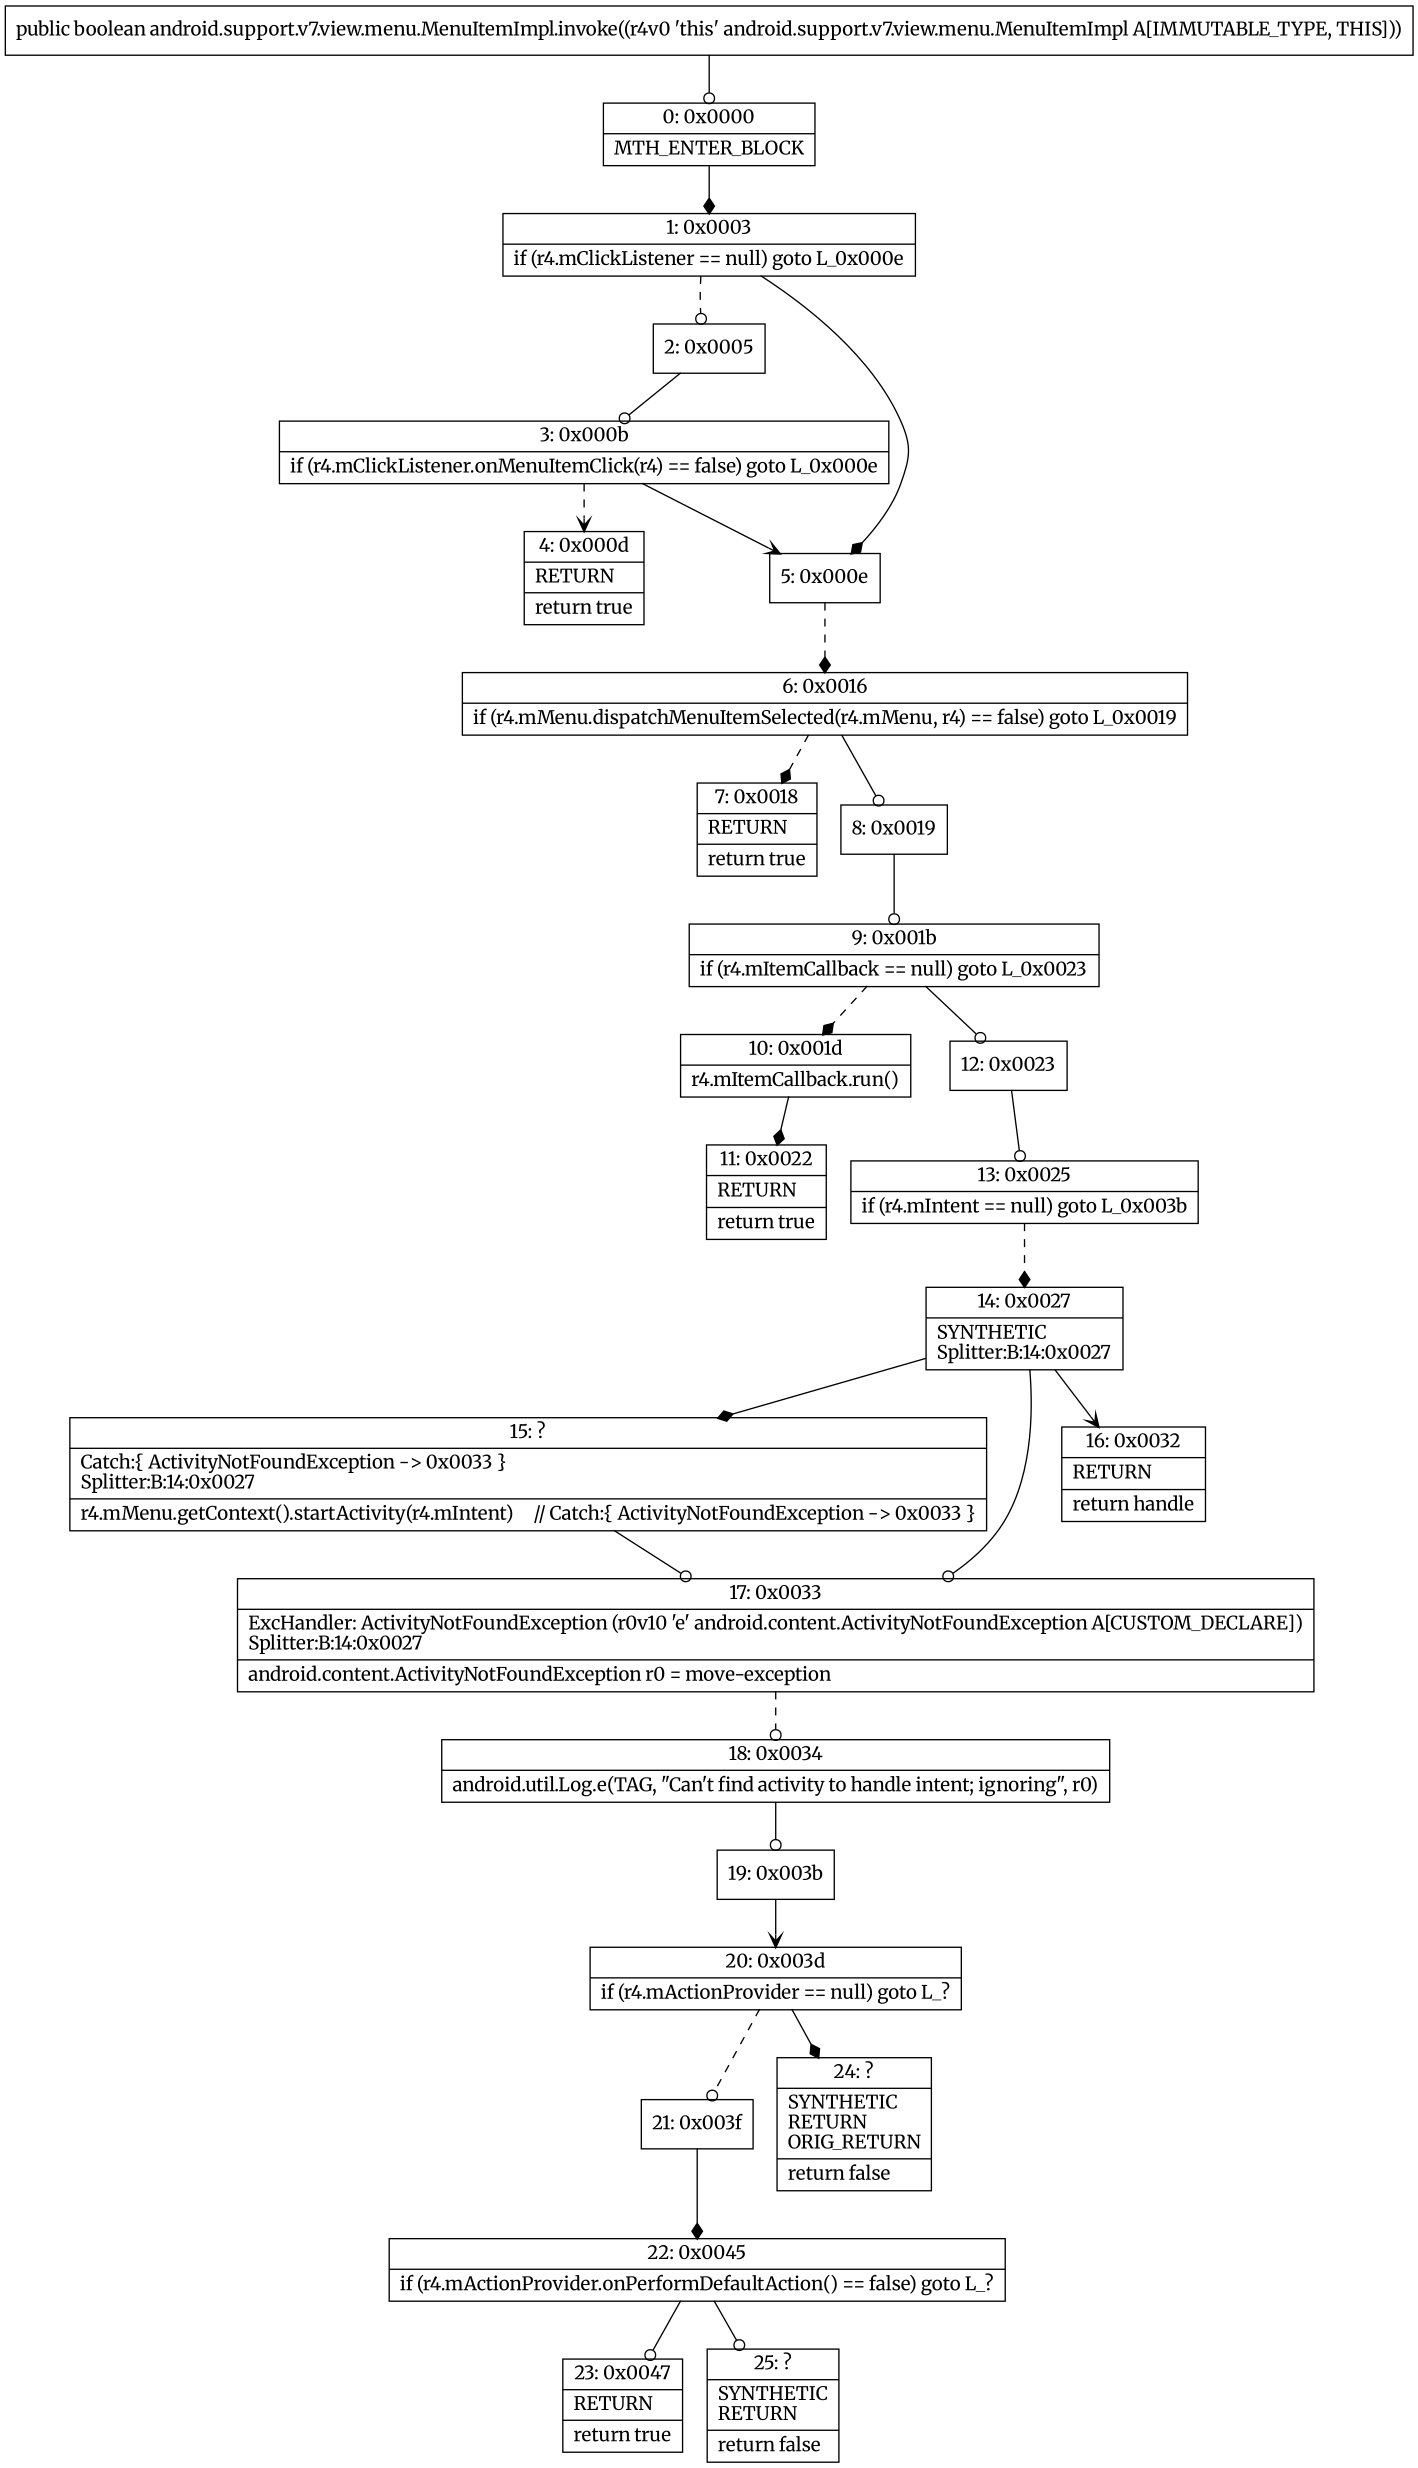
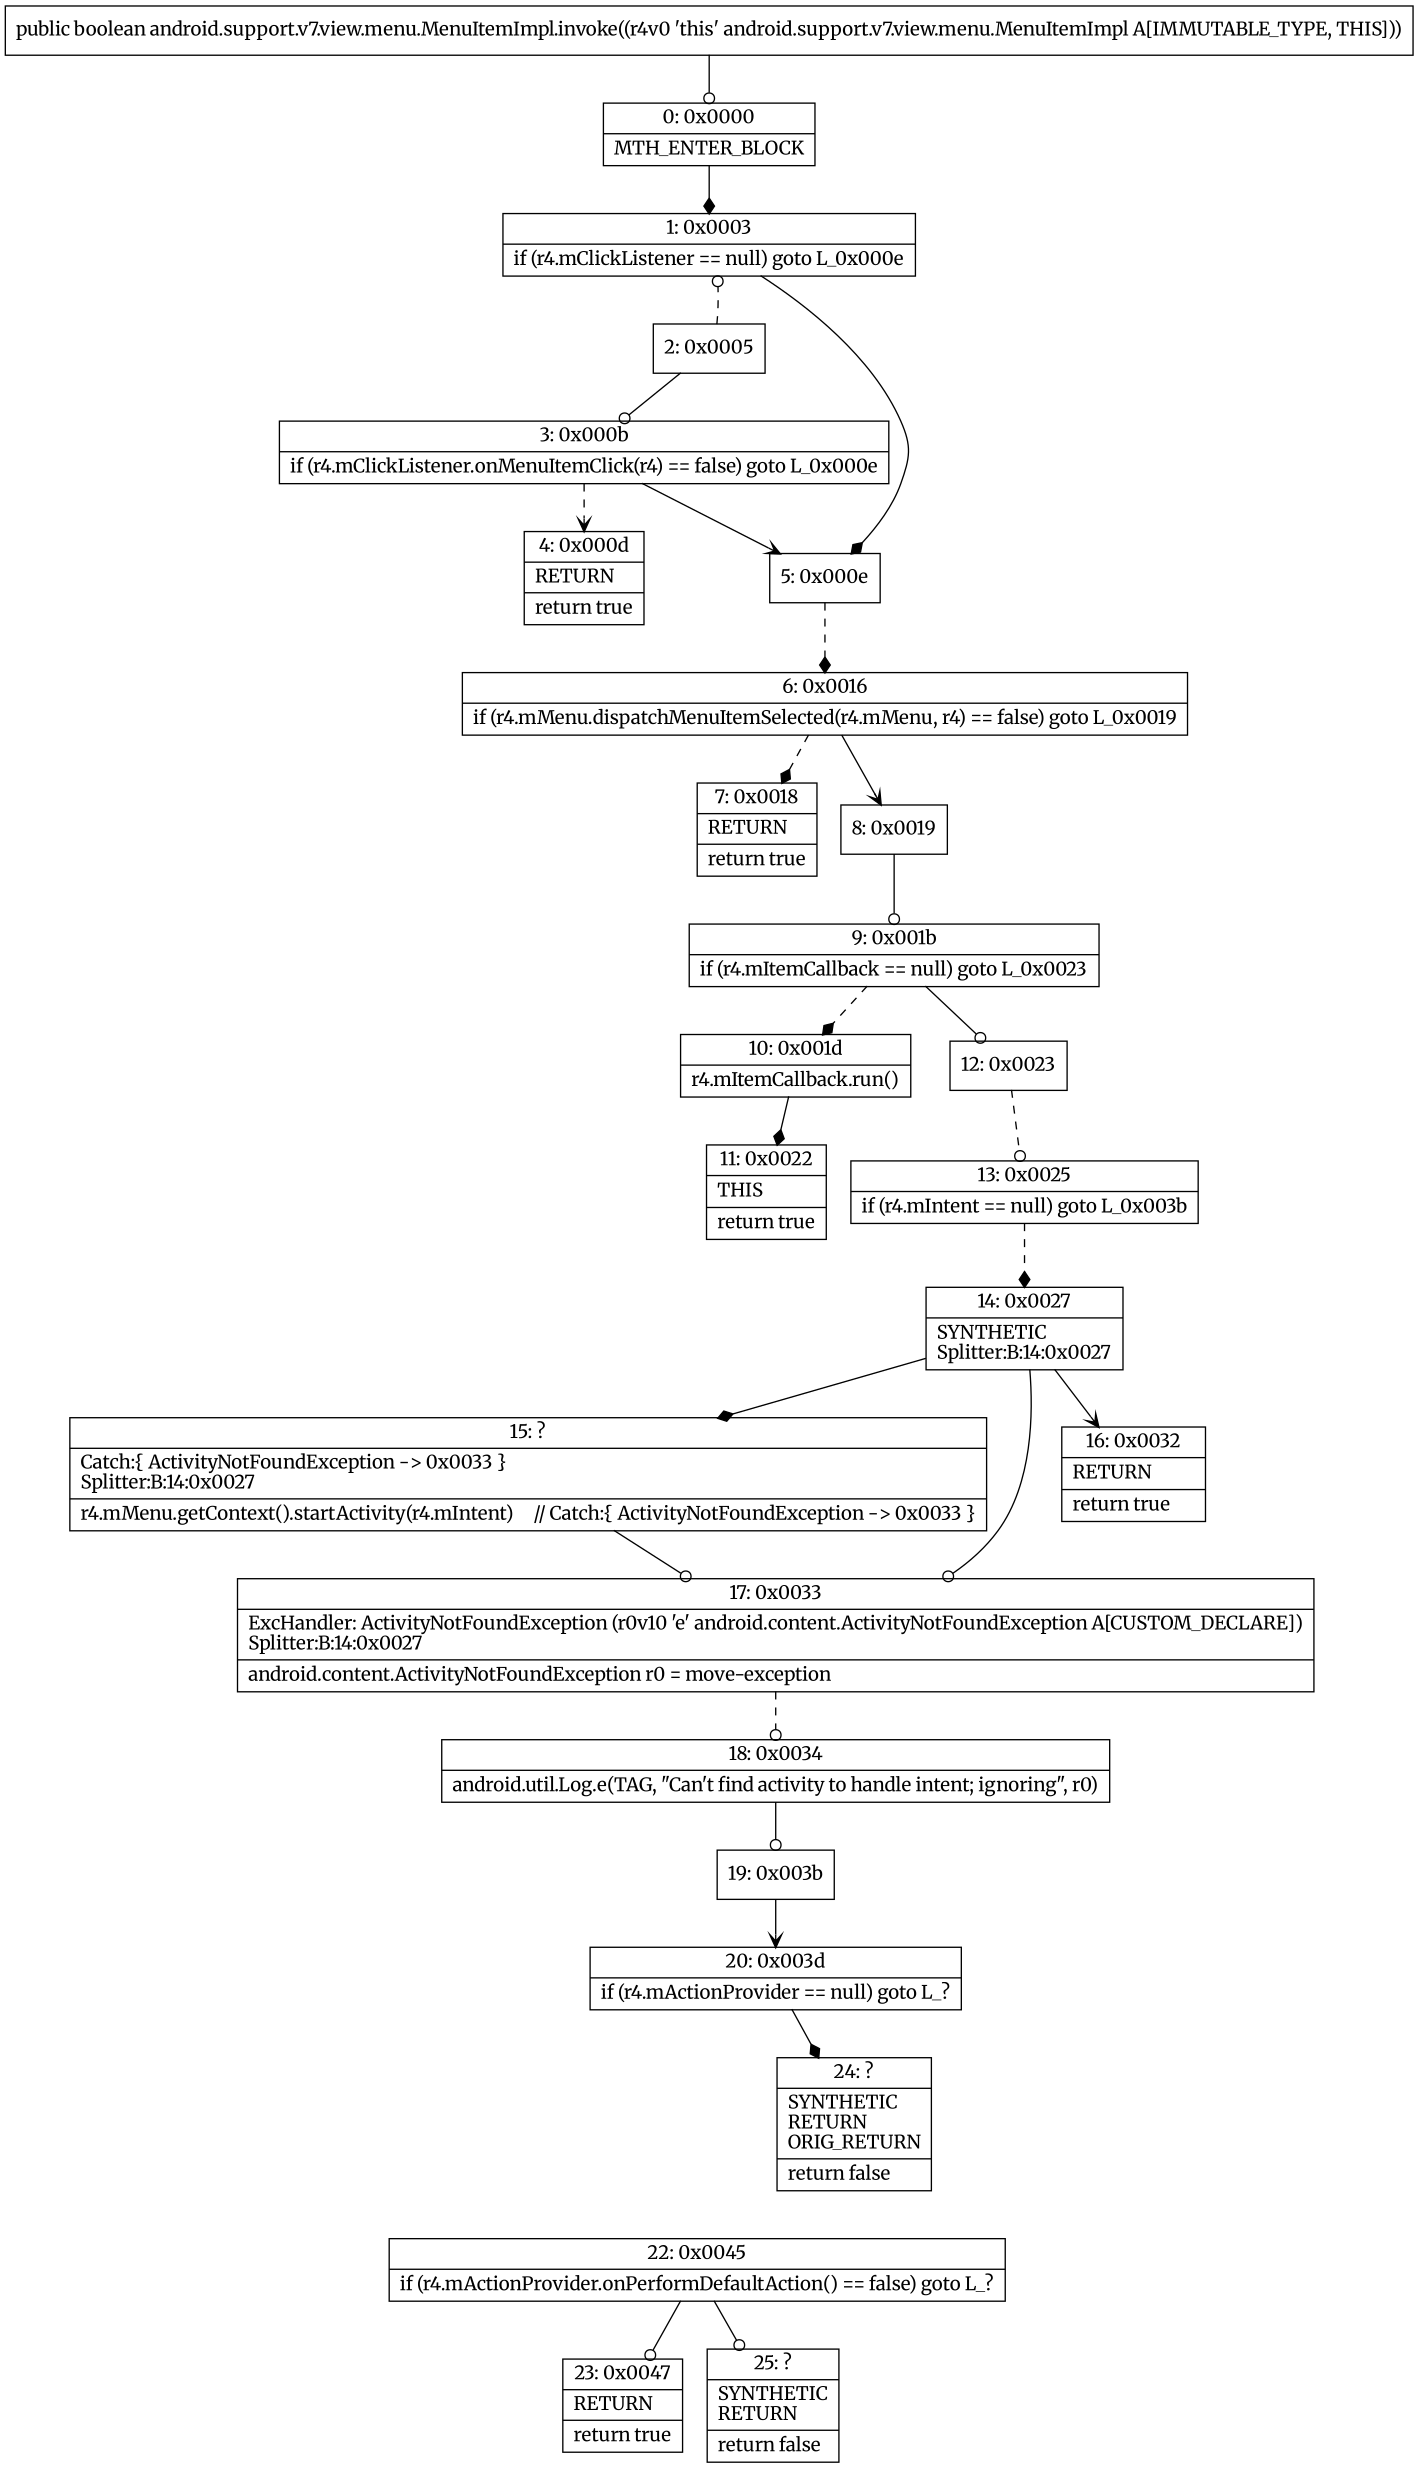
edge "1: 0x0003" -> "2: 0x0005": reversed
edge "6: 0x0016" -> "8: 0x0019": arrowhead odot -> vee
edge "12: 0x0023" -> "13: 0x0025": style solid -> dashed
node "11: 0x0022": text "RETURN" -> "THIS"
node "16: 0x0032": text "return handle" -> "return true"
node "21: 0x003f": removed
